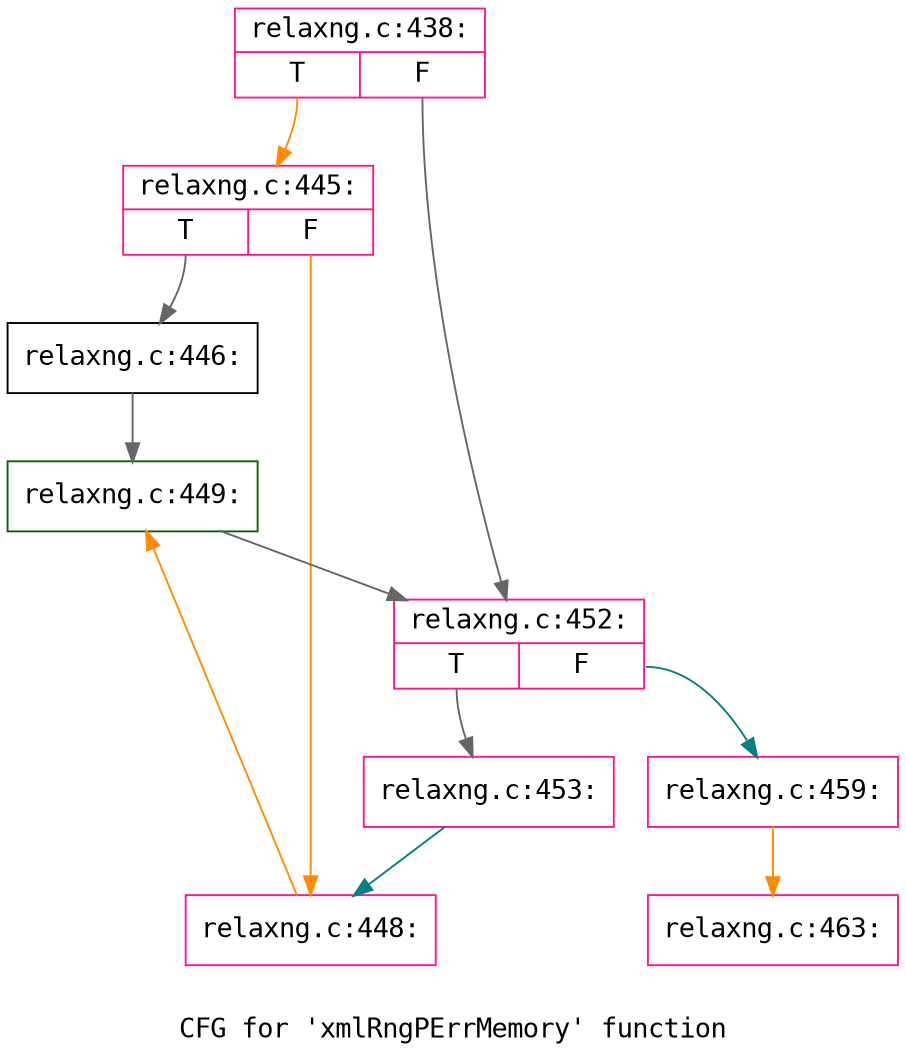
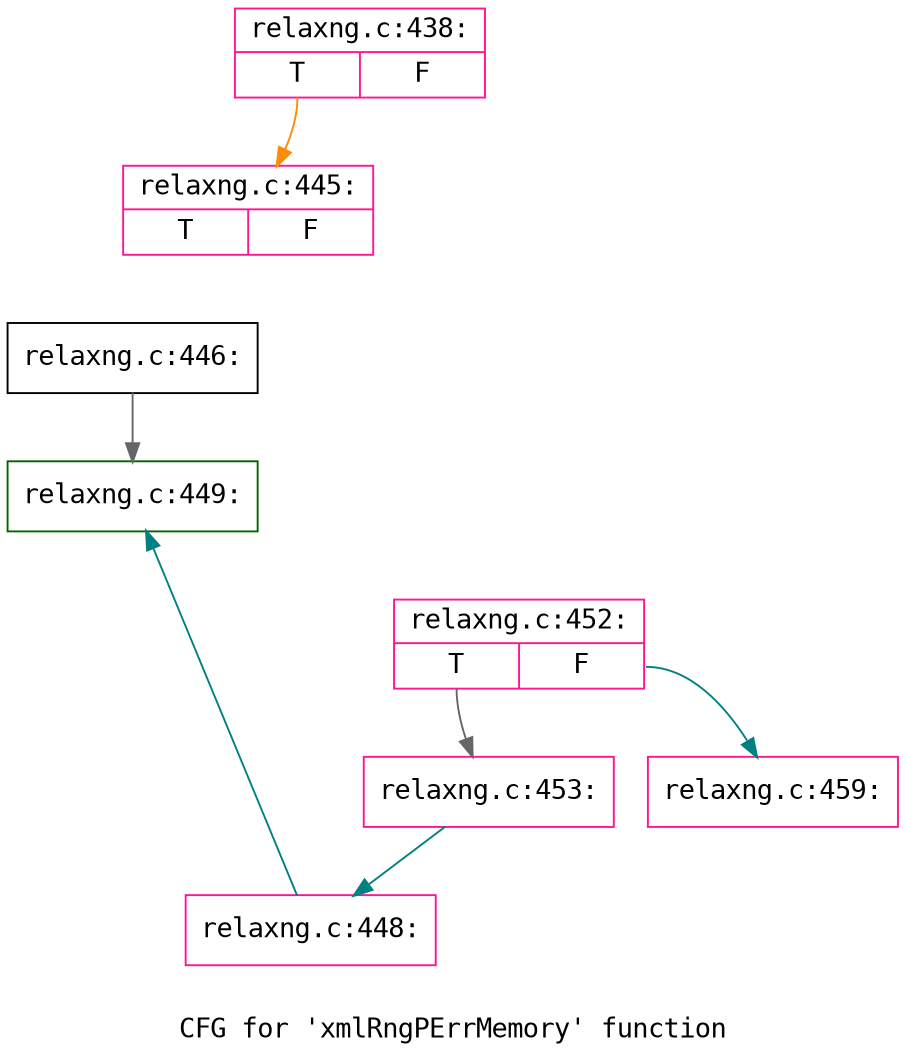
edge "relaxng.c:445:" -> "relaxng.c:446:": removed
edge "relaxng.c:438:" -> "relaxng.c:452:": removed
edge "relaxng.c:445:" -> "relaxng.c:448:": removed
edge "relaxng.c:449:" -> "relaxng.c:452:": removed
edge "relaxng.c:448:" -> "relaxng.c:449:": color darkorange -> teal
node "relaxng.c:463:": removed
